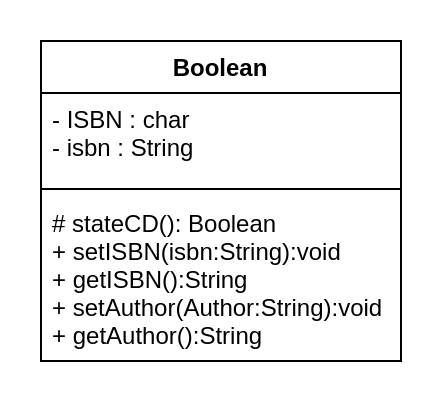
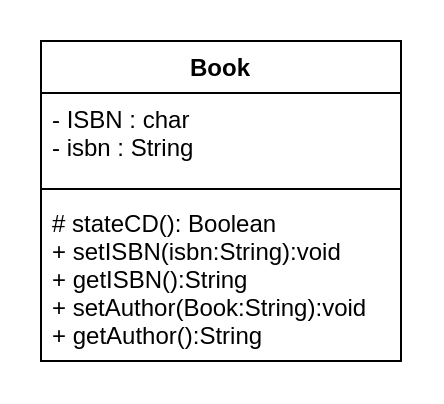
node "Boolean": label "Boolean" -> "Book"
node "# stateCD(): Boolean + setISBN(isbn:String):void + getISBN():String + setAuthor(Author:String):void + getAuthor():String": label "# stateCD(): Boolean + setISBN(isbn:String):void + getISBN():String + setAuthor(Author:String):void + getAuthor():String" -> "# stateCD(): Boolean + setISBN(isbn:String):void + getISBN():String + setAuthor(Book:String):void + getAuthor():String"
